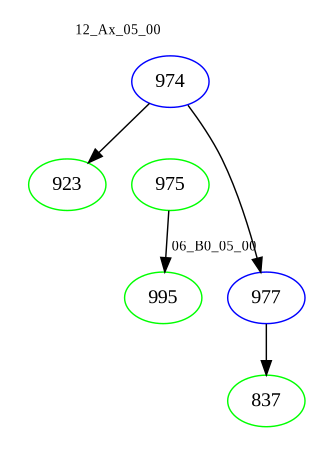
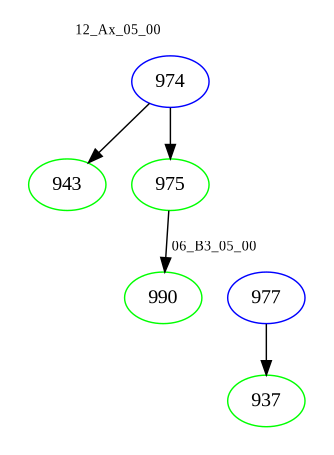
edge "974" -> "977": now "974" -> "975"
node "923": label "923" -> "943"
cluster "06_B0_05_00": label "06_B0_05_00" -> "06_B3_05_00"
node "995": label "995" -> "990"
node "837": label "837" -> "937"
